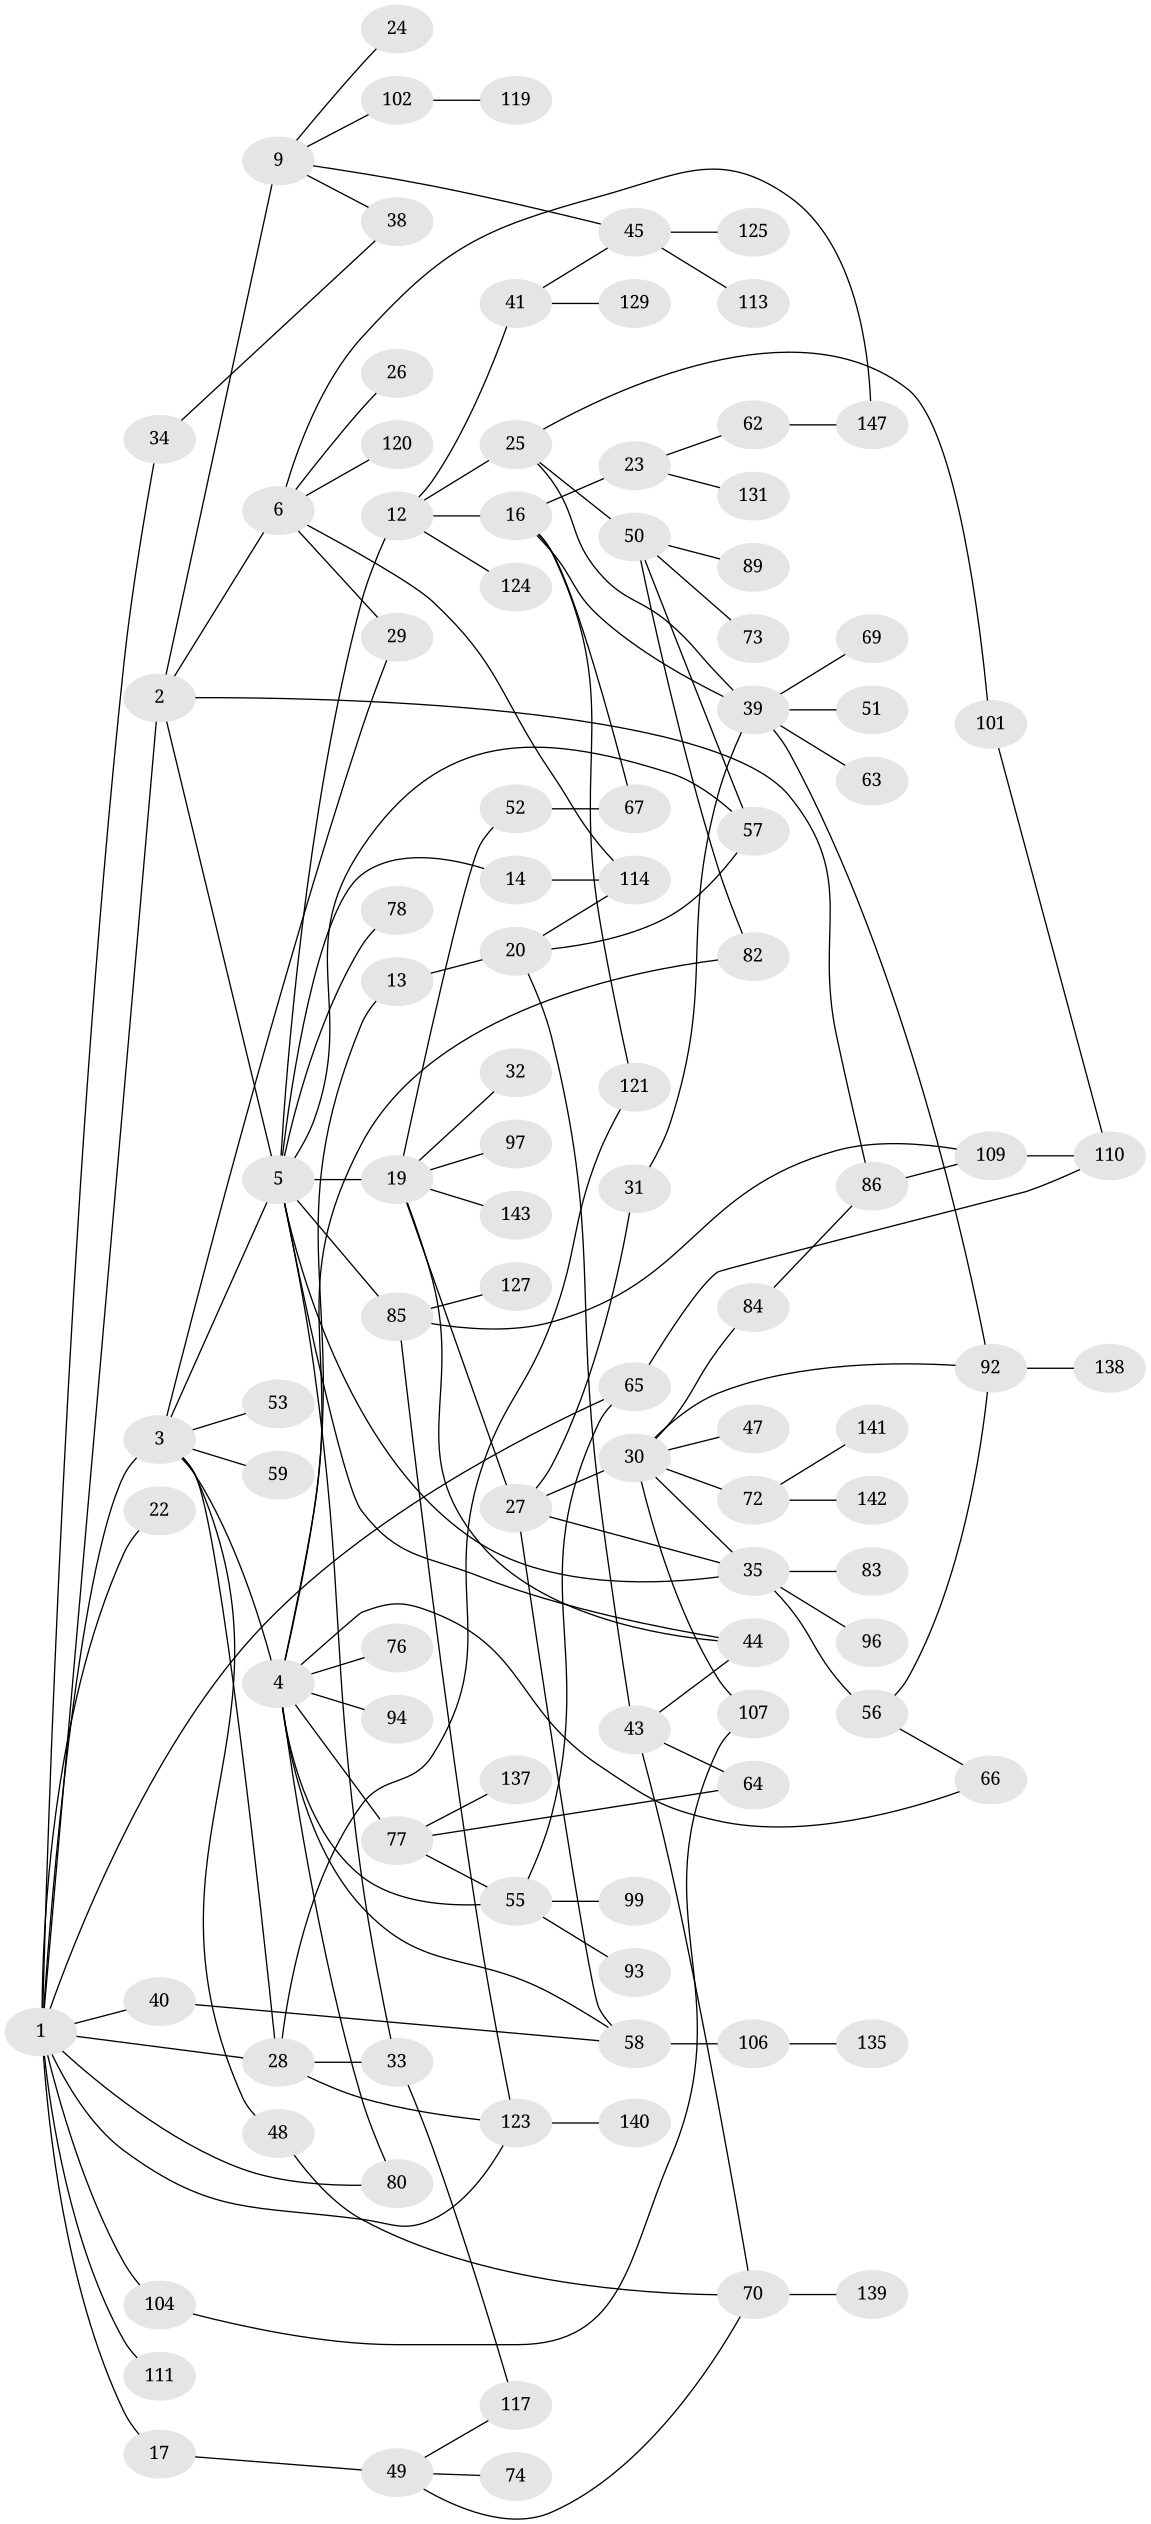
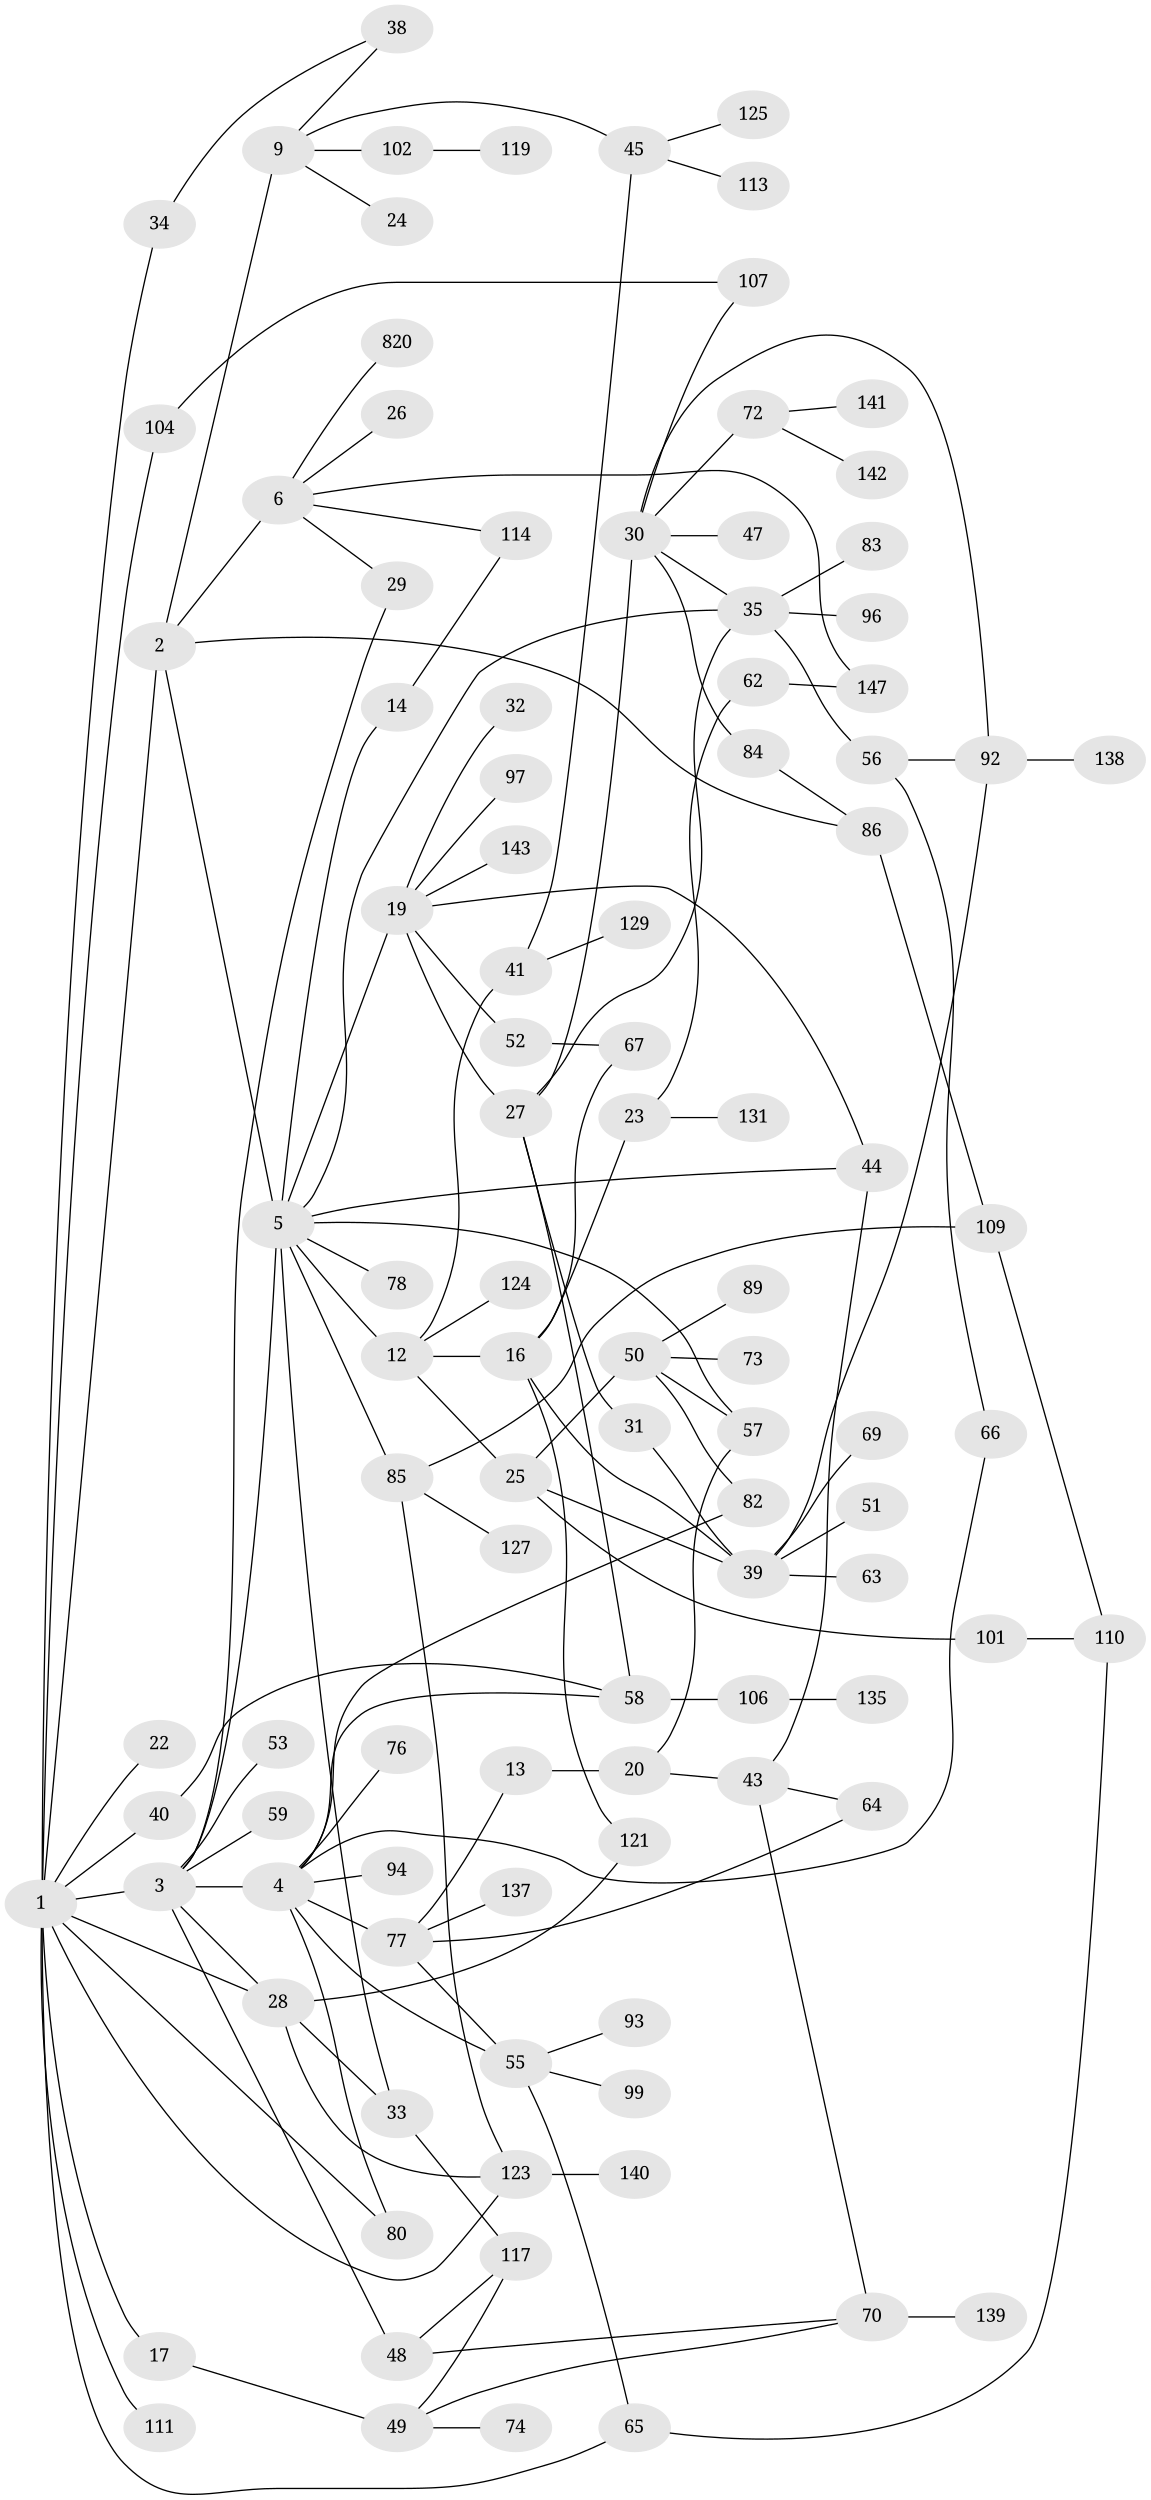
node "120": label "120" -> "820"
edge "114" -- "20": removed
edge "13" -- "4": now "13" -- "77"
edge "117" -- "48": added
